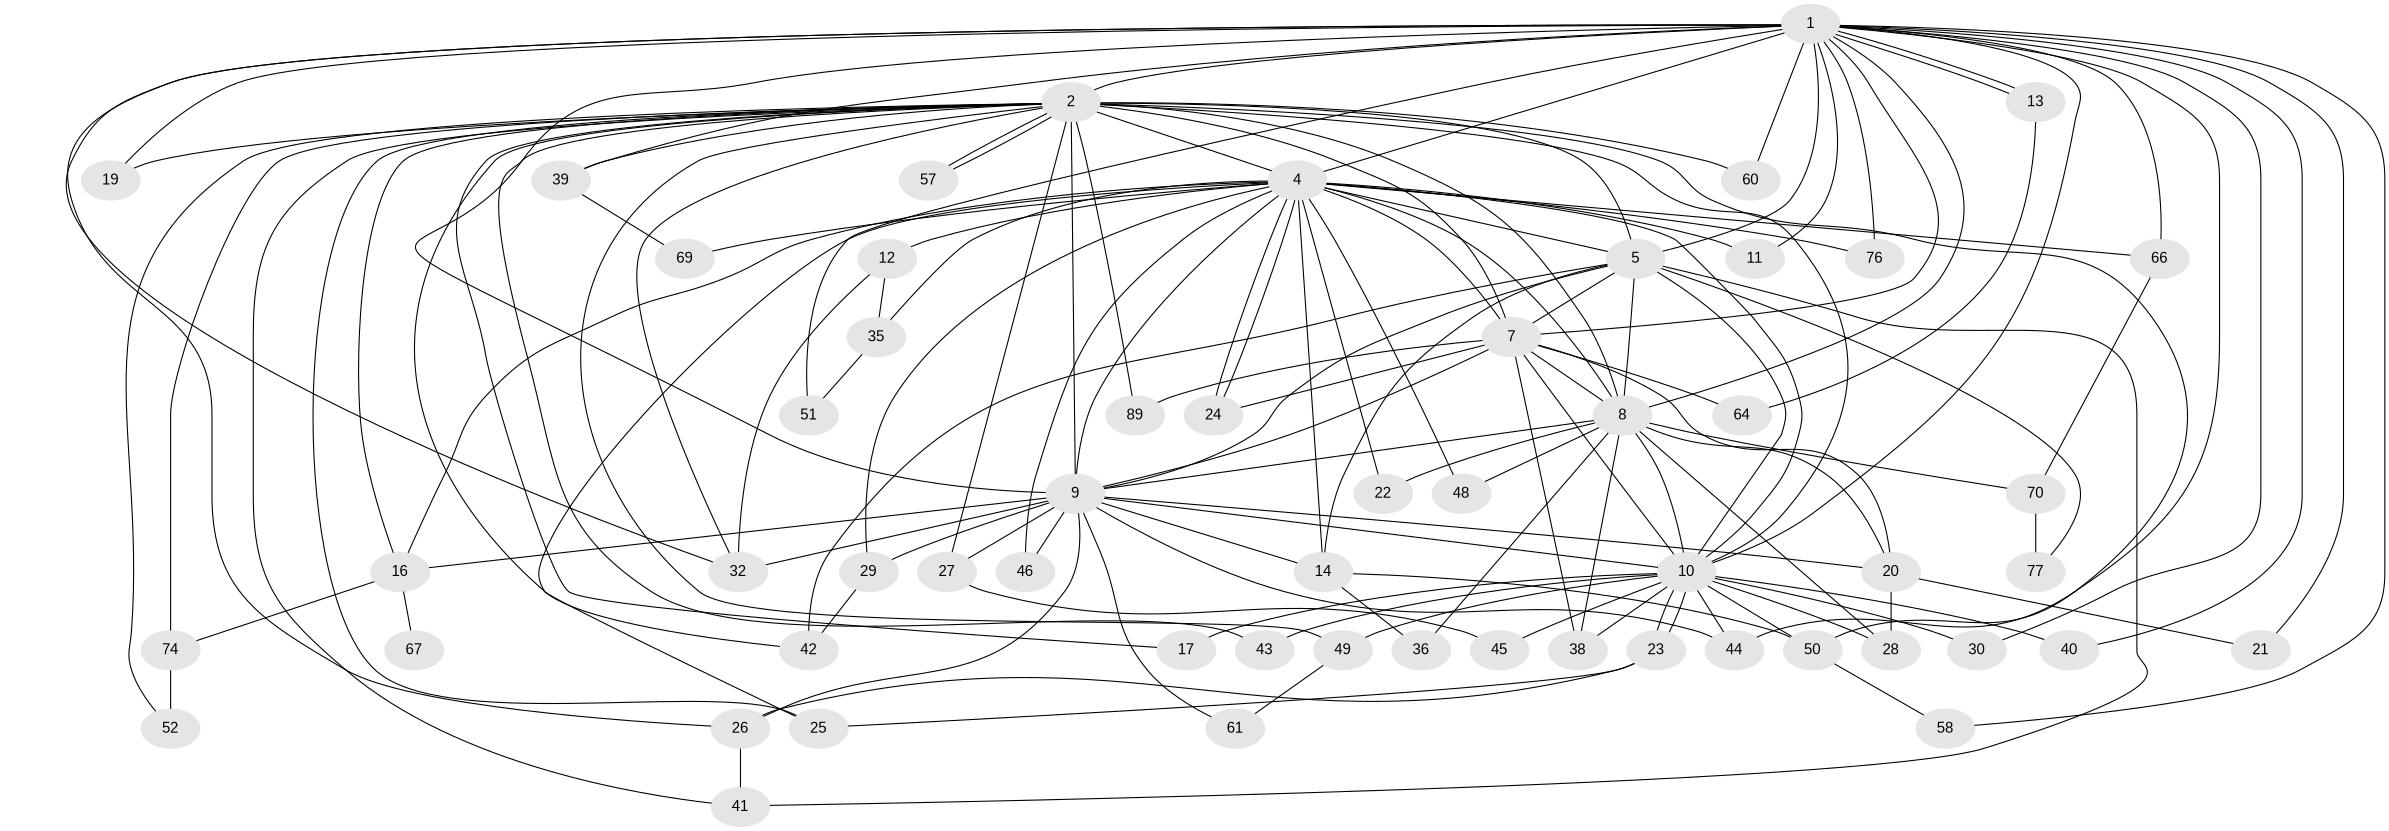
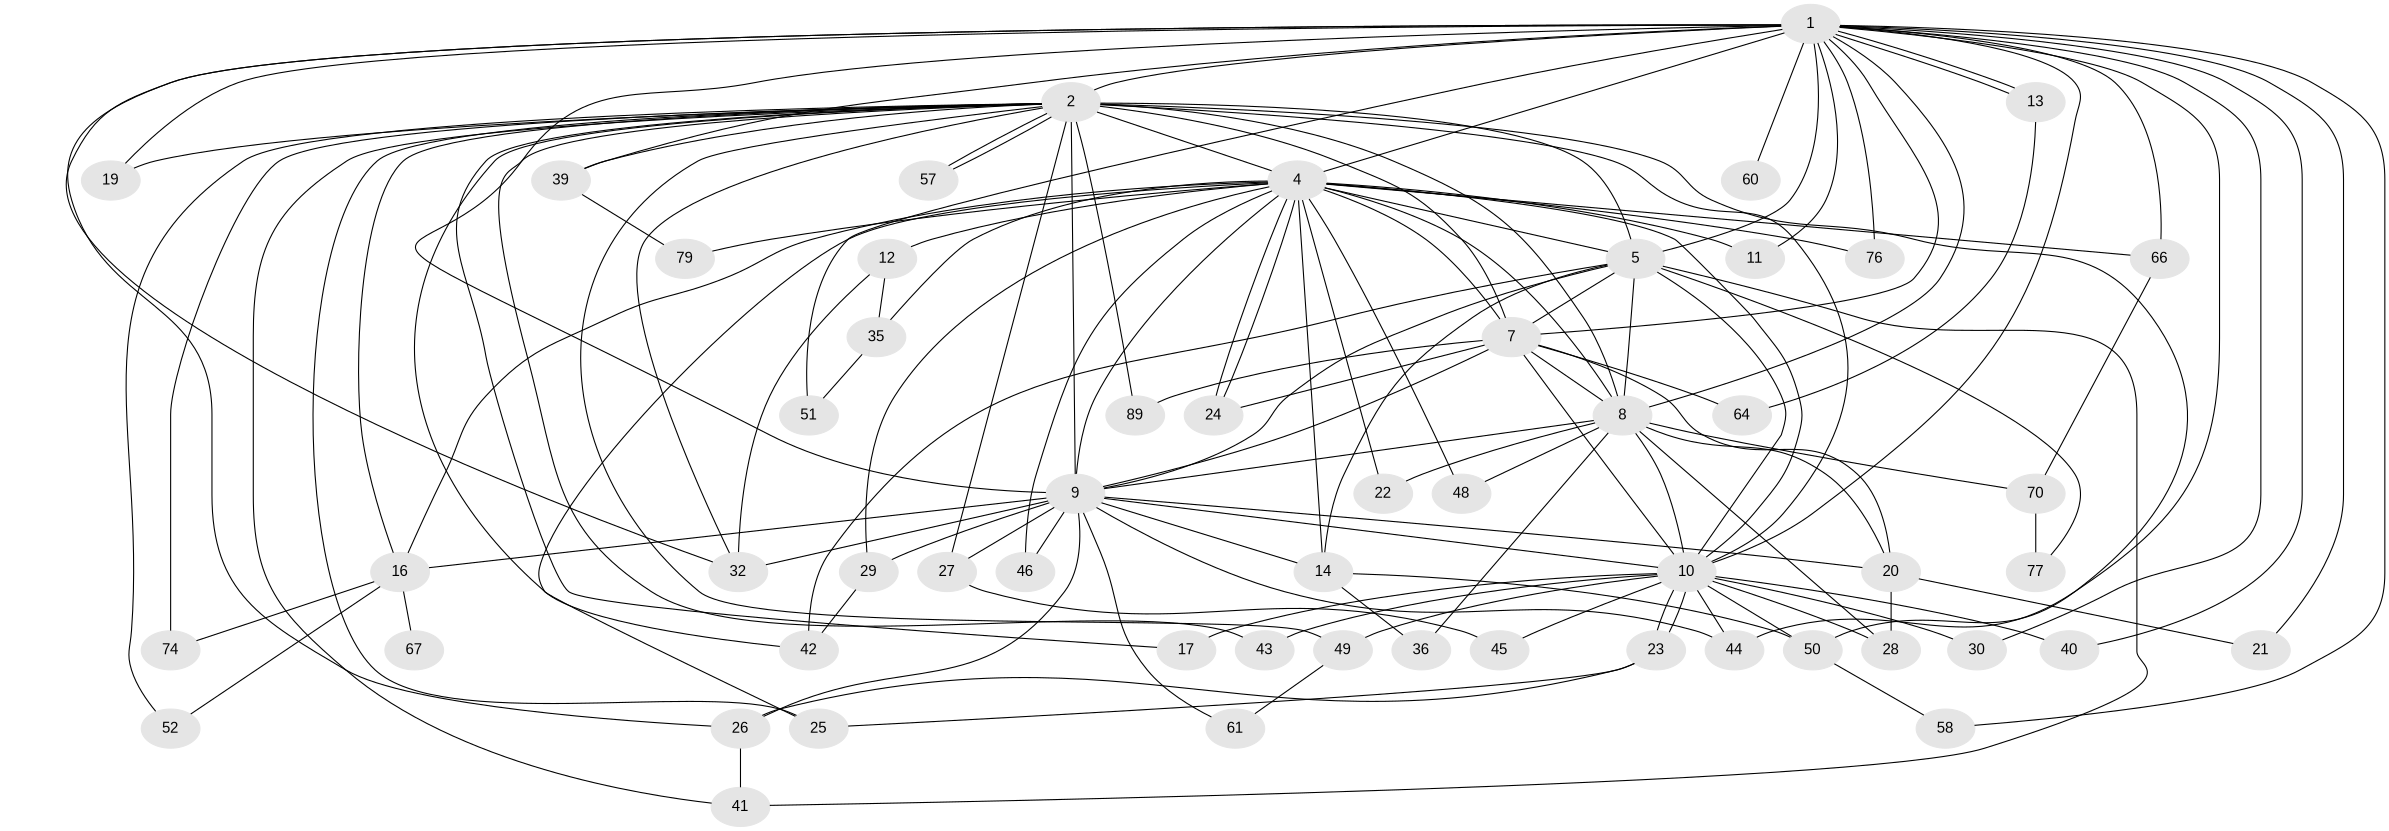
edge "2" -- "60": removed
node "69": label "69" -> "79"
node "38": removed
edge "74" -- "52": now "16" -- "52"
